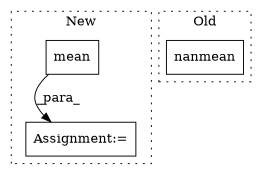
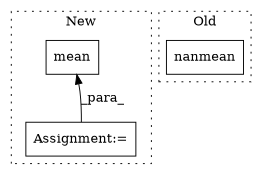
edge "mean" -> "Assignment:=": reversed
